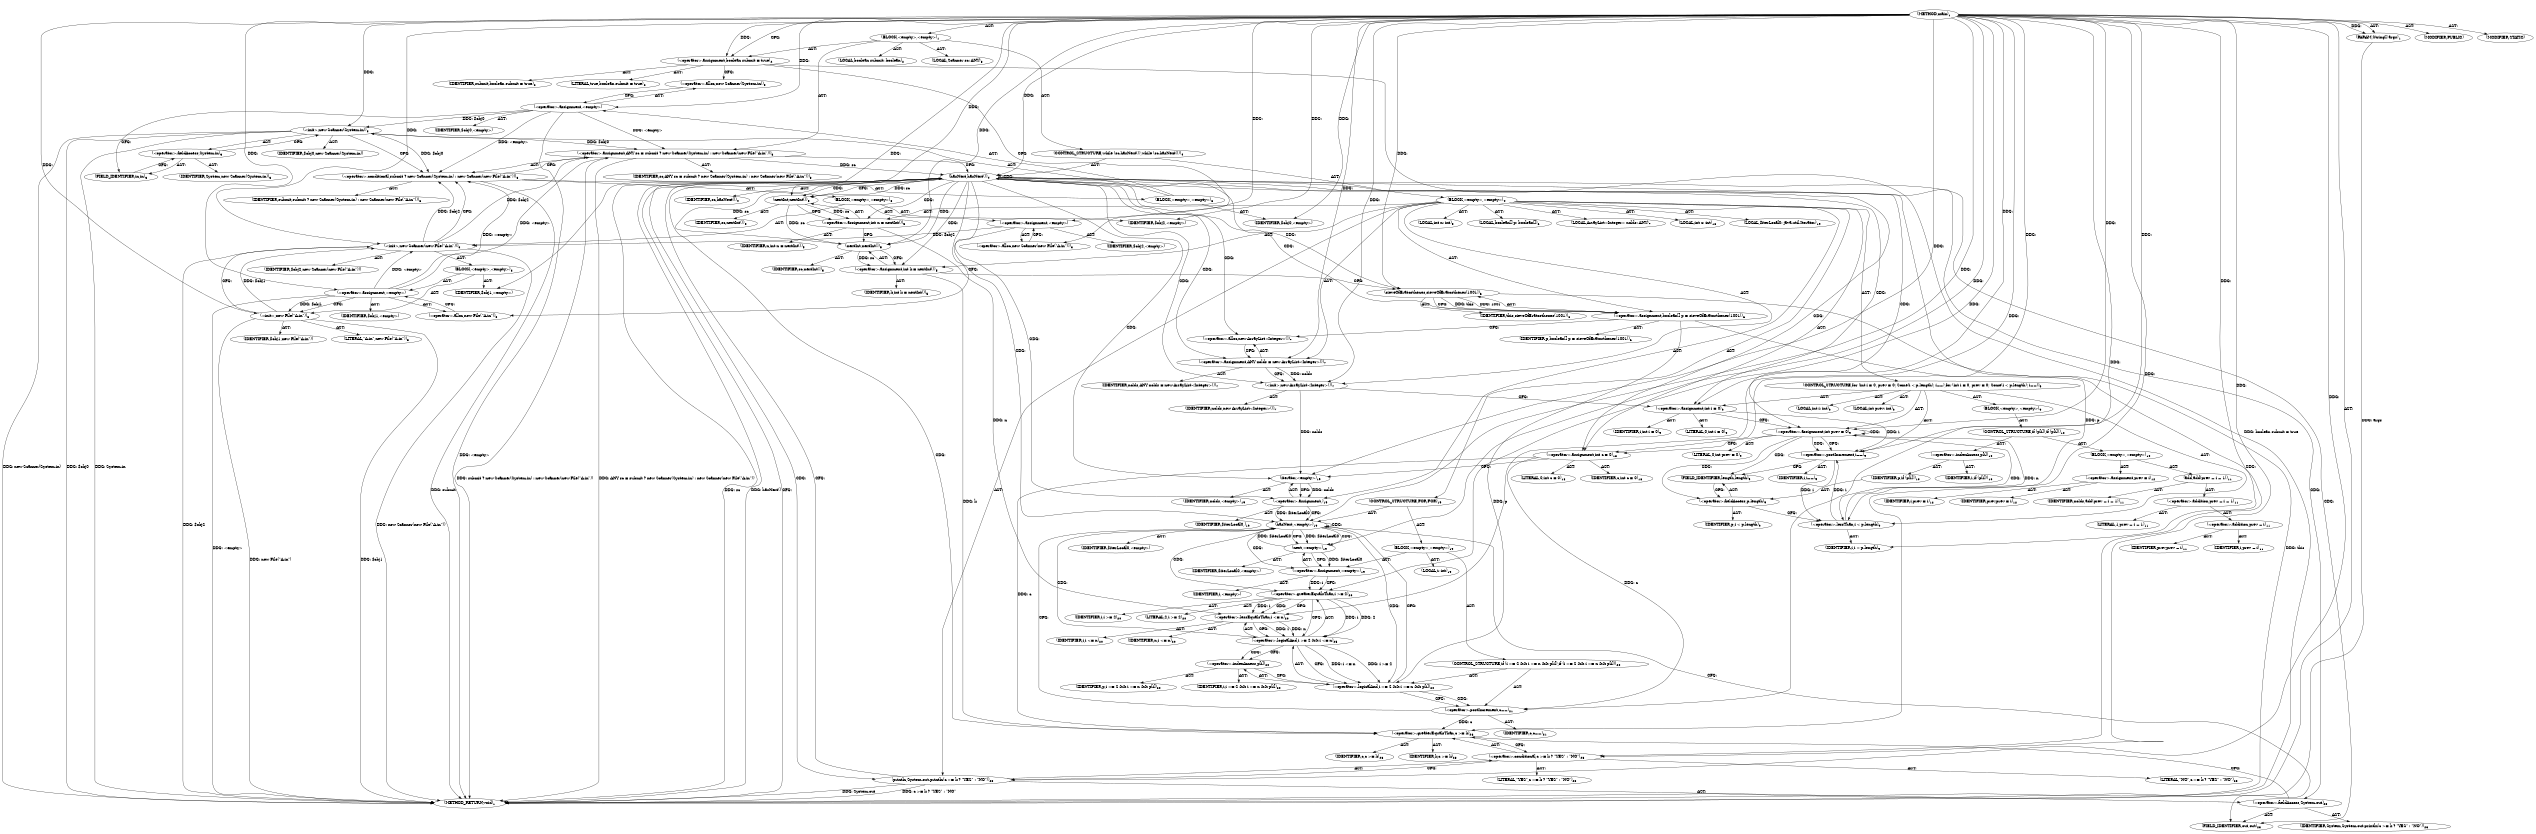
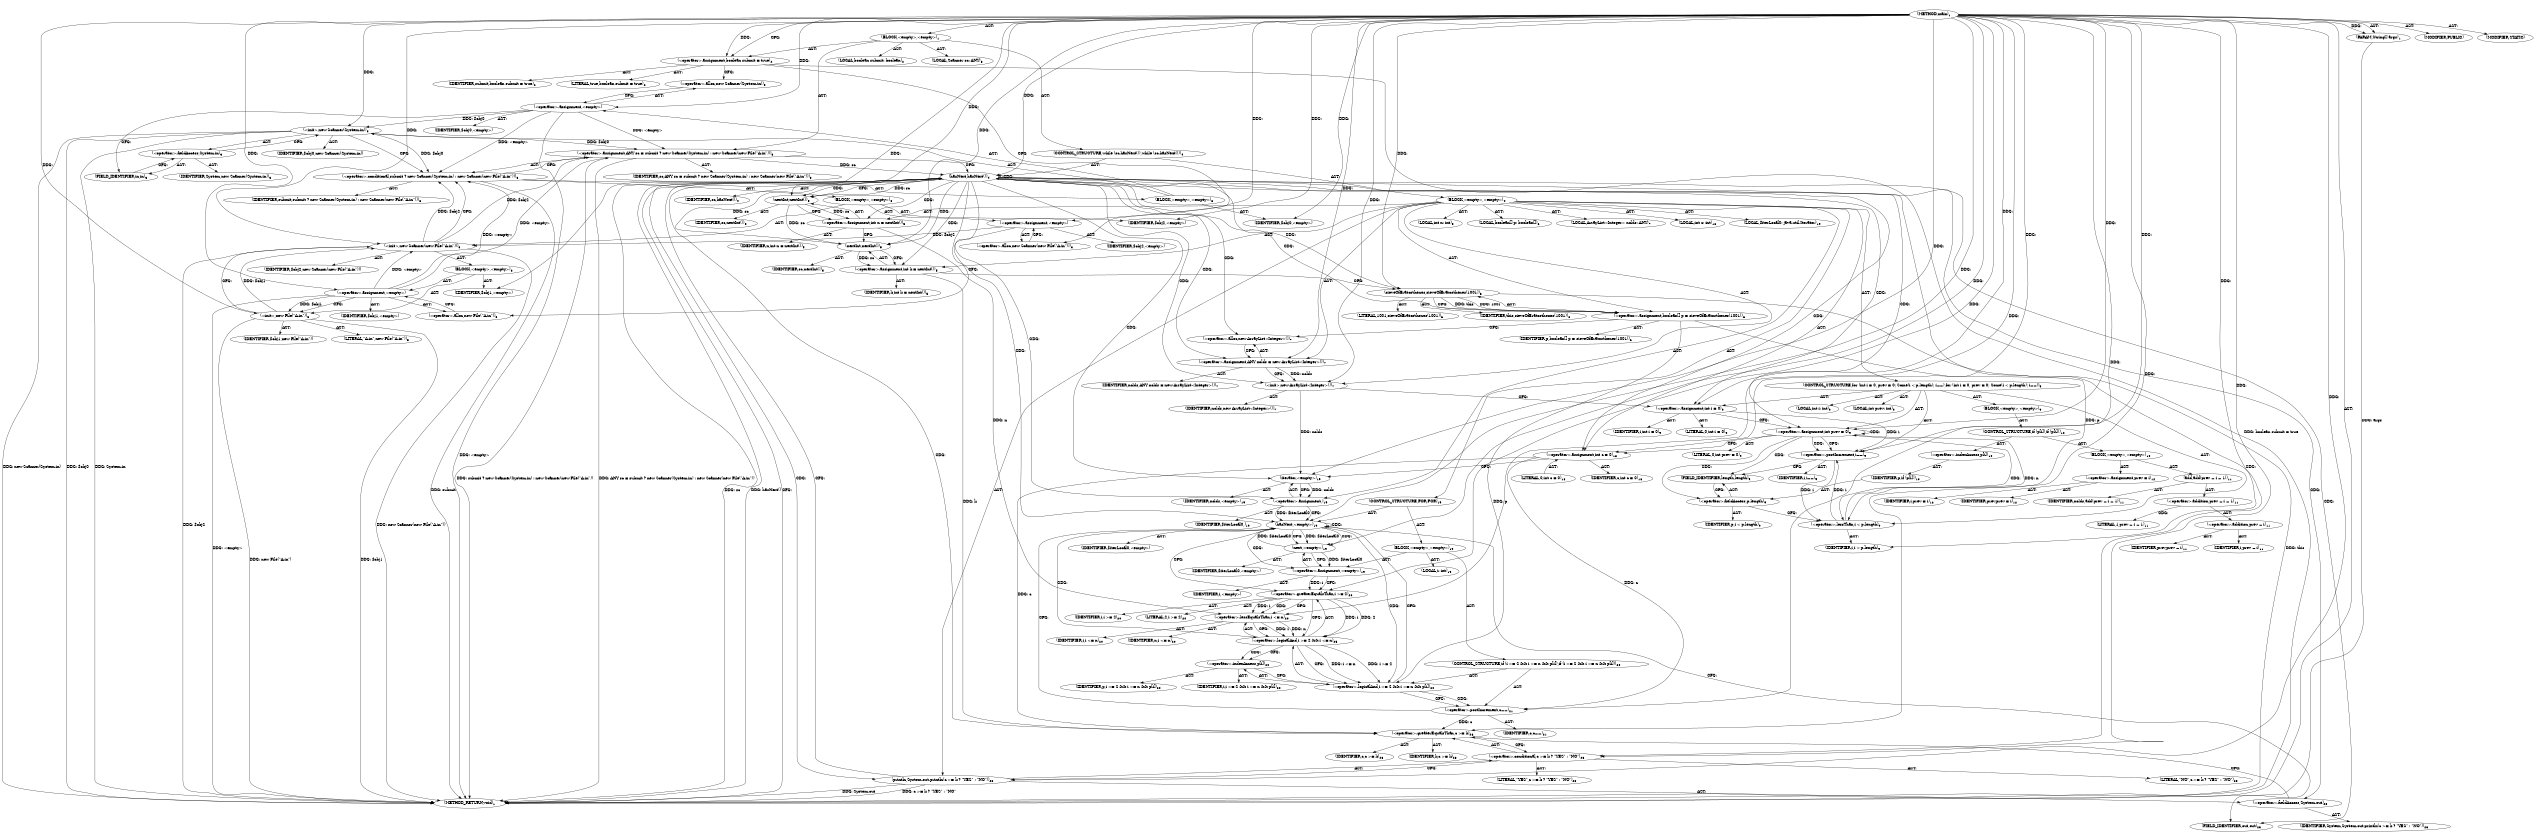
node "(LITERAL,1001,sieveOfEratosthenes(1001))": added
edge "(<operator>.assignment,int c = 0)" -> "(LITERAL,0,int c = 0)": reversed
node "(IDENTIFIER,i,if (p[i]))": removed
edge "(<operator>.addition,prev + i + 1)" -> "(LITERAL,1,prev + i + 1)": label "AST: " -> "CDG: "
edge "(hasNext,<empty>)" -> "(<operator>.greaterEqualsThan,i >= 2)": label "CDG: " -> "CFG: "
edge "(<operator>.fieldAccess,System.out)" -> "(FIELD_IDENTIFIER,out,out)": removed, label "AST:"
